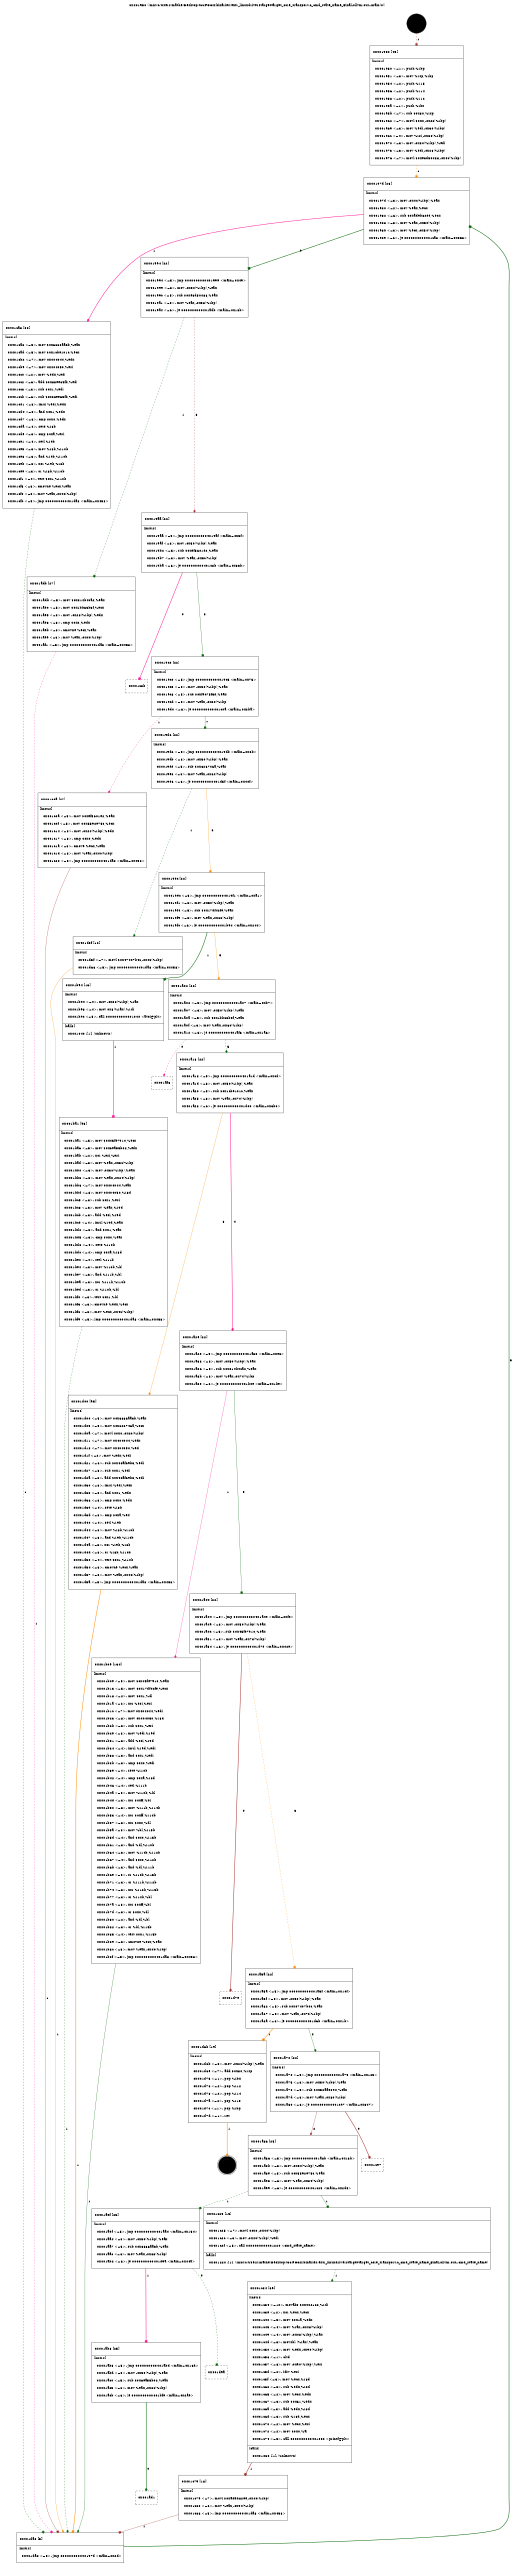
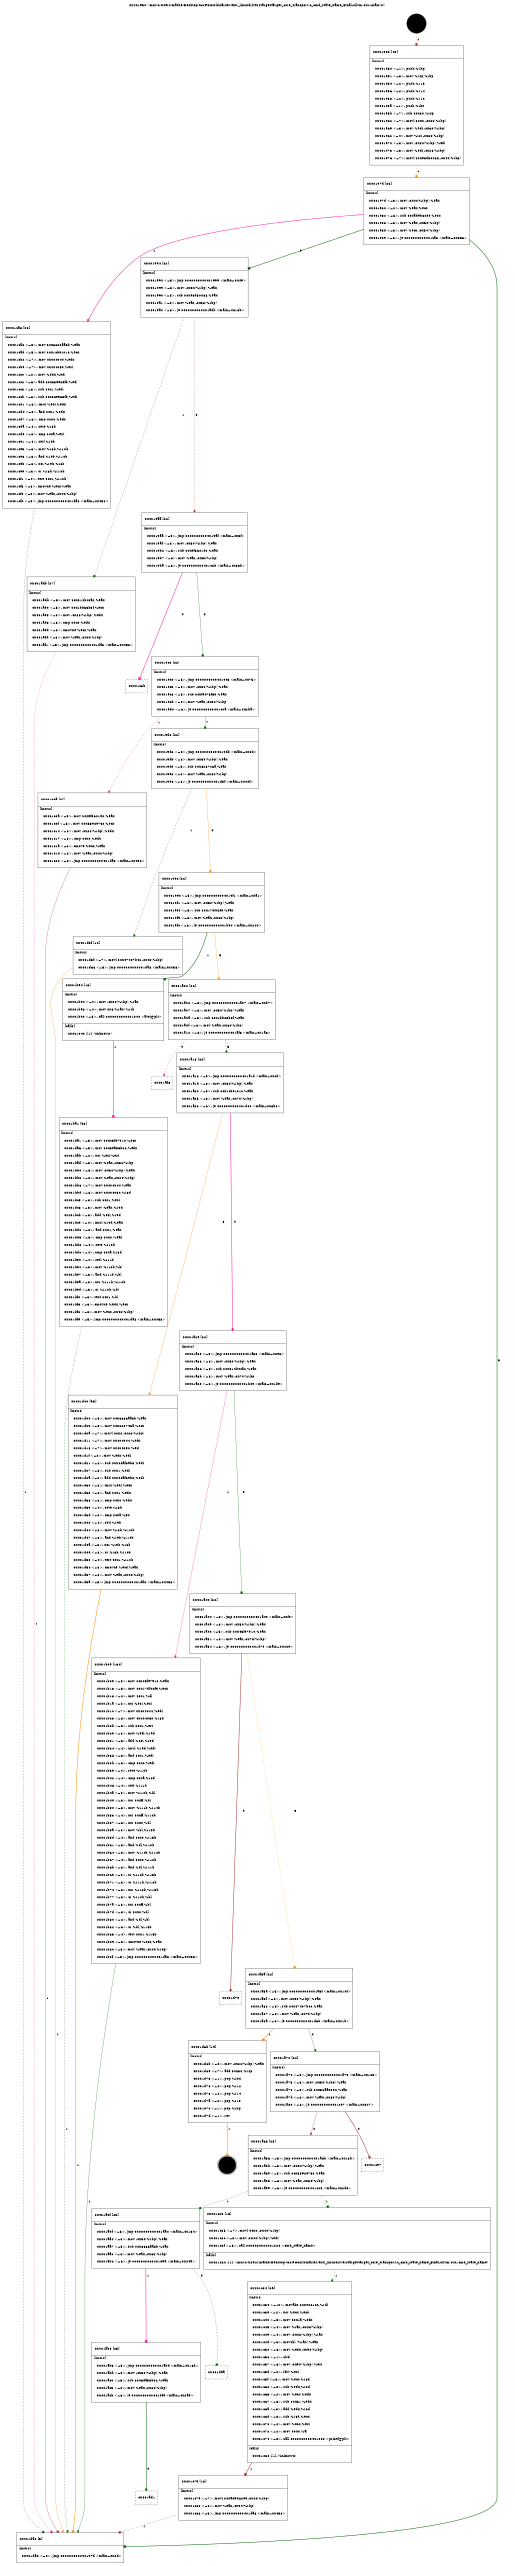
edge "0x401da8 [5]" -> "0x40197d [23]": reversed
edge "0x401a86 [25]" -> "0x401c25 [15]": style solid -> dashed
edge "0x401c79 [18]" -> "0x401da8 [5]": style solid -> dashed
